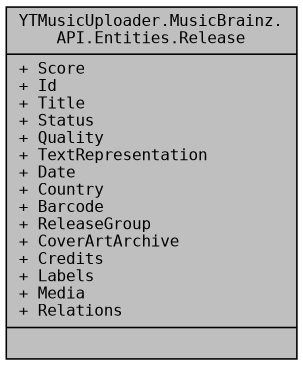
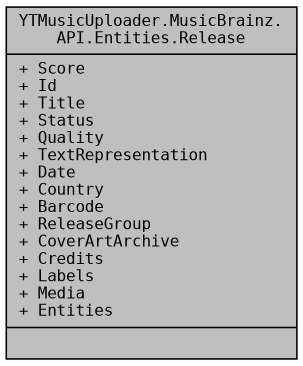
node "YTMusicUploader.MusicBrainz.": text "+ Relations" -> "+ Entities"
